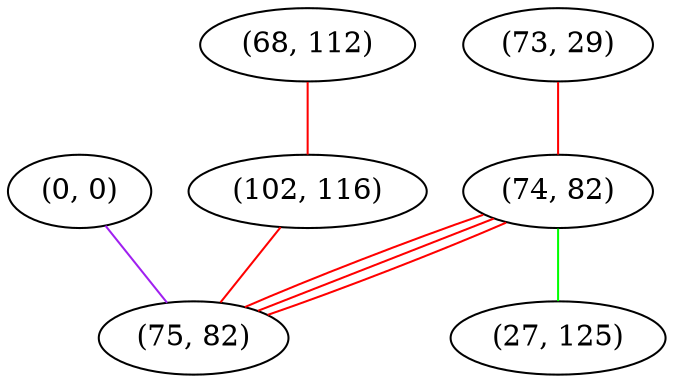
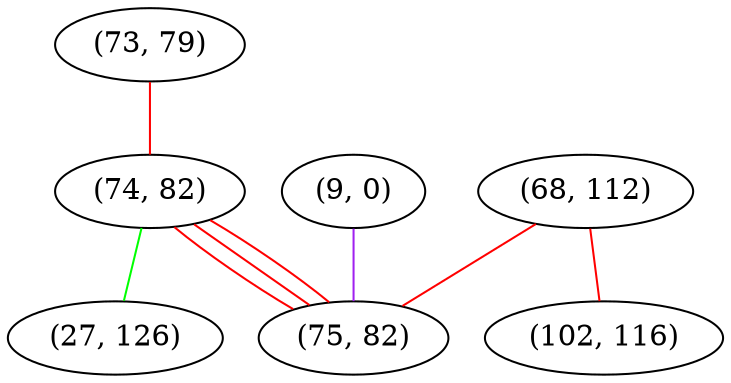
node "(73, 29)": label "(73, 29)" -> "(73, 79)"
node "(0, 0)": label "(0, 0)" -> "(9, 0)"
edge "(102, 116)" -- "(75, 82)": now "(68, 112)" -- "(75, 82)"
node "(27, 125)": label "(27, 125)" -> "(27, 126)"
